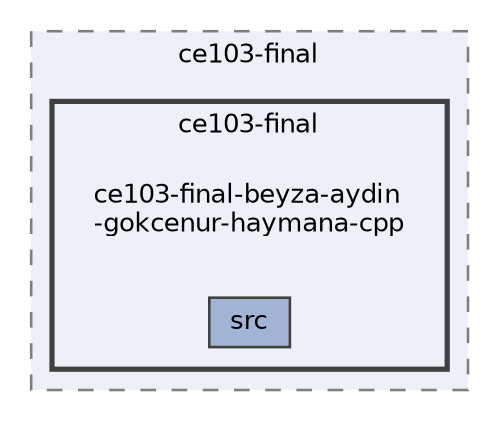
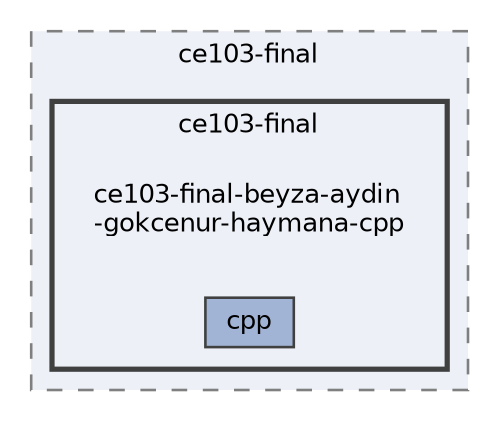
node "src": label "src" -> "cpp"
